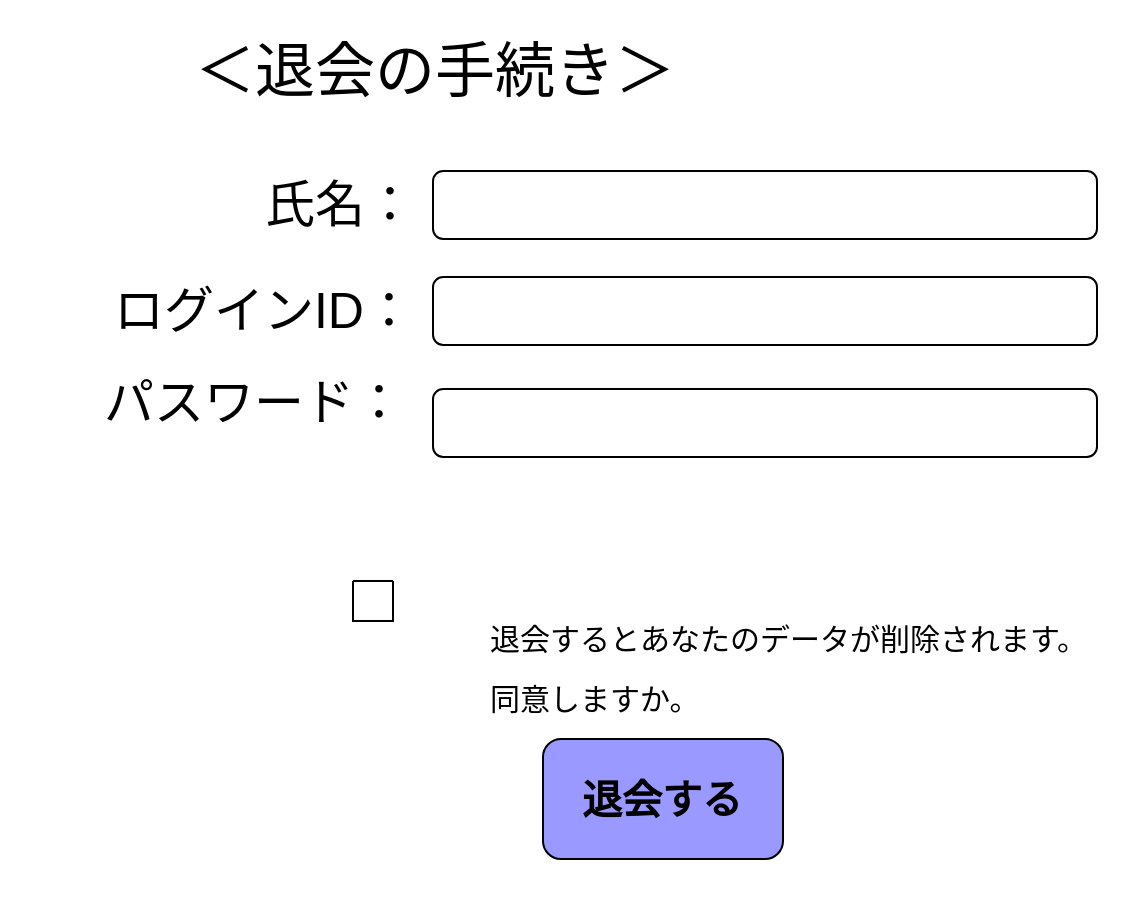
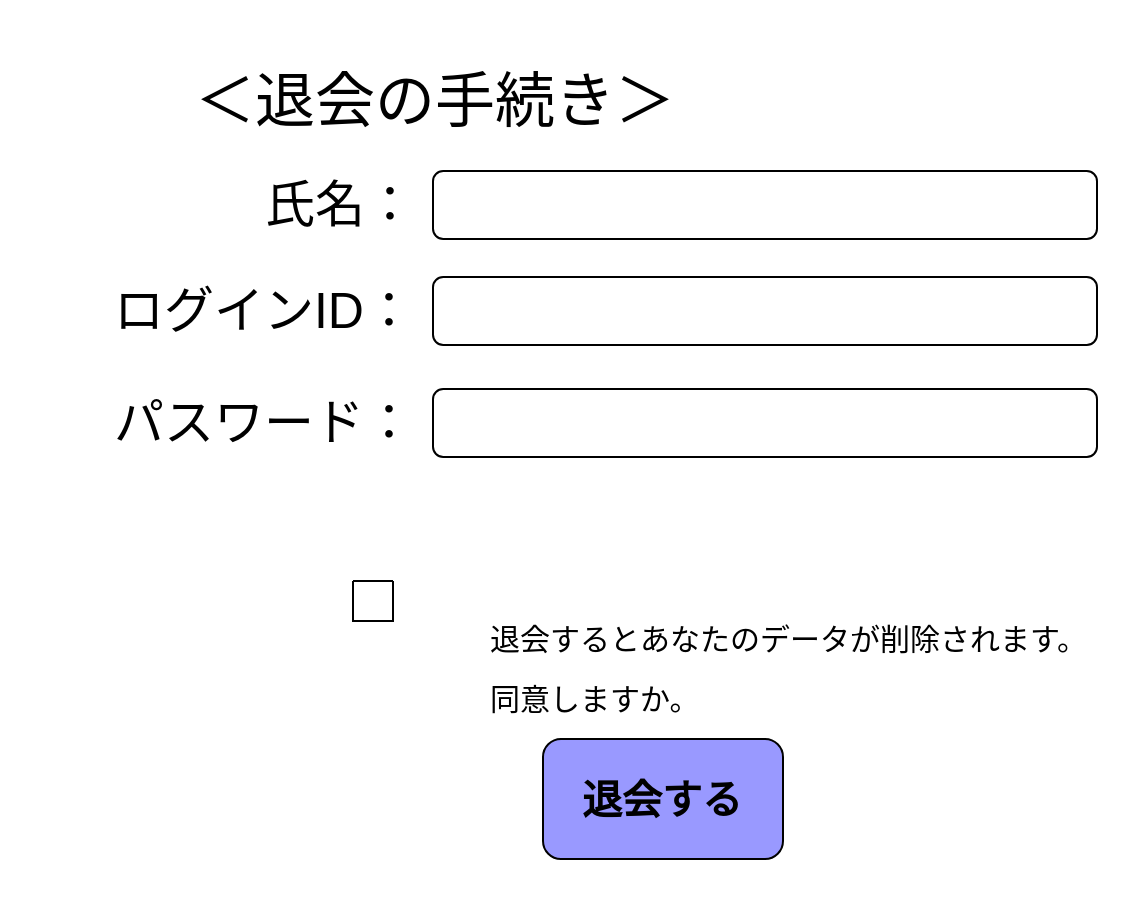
node "＜退会の手続き＞": moved (436, 71) -> (436, 101)
node "パスワード：": moved (255, 399) -> (265, 419)
